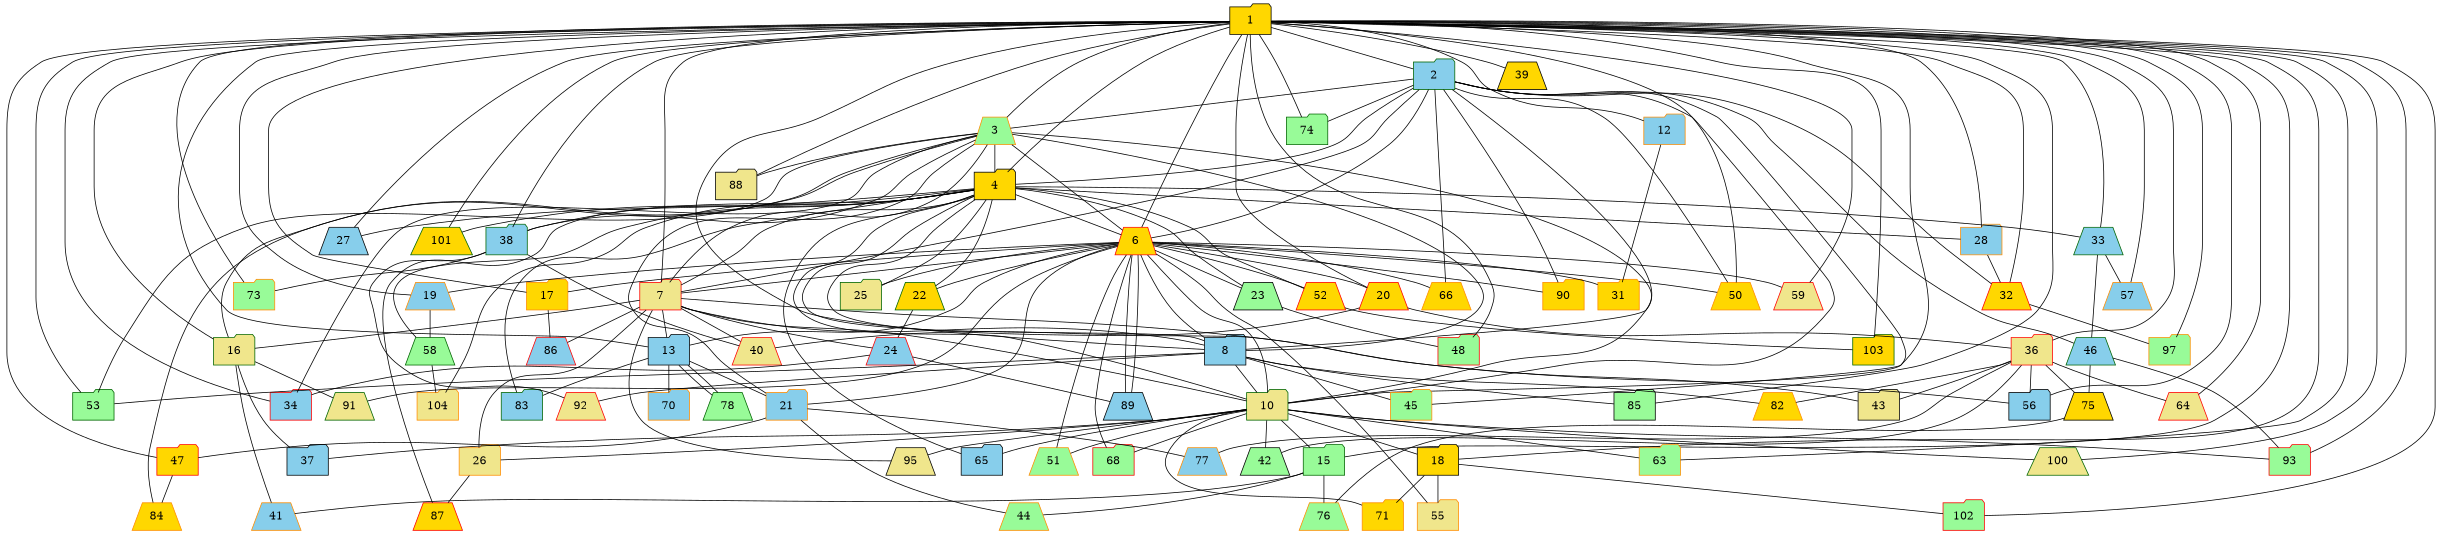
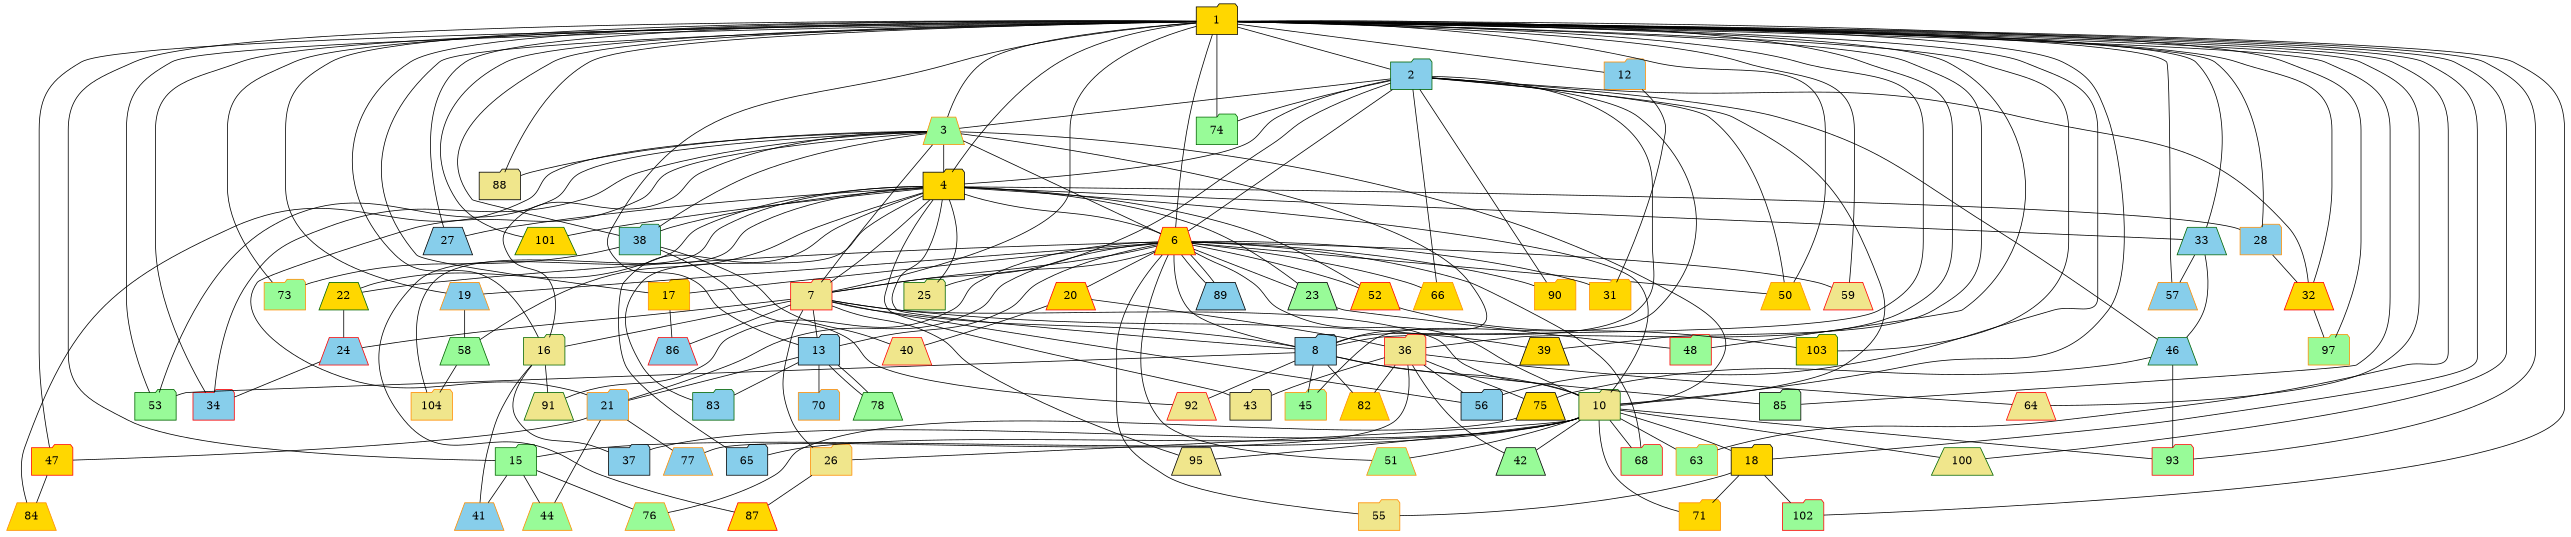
edge "1" -- "20": removed
edge "7" -- "40": now "7" -- "39"
edge "24" -- "89": removed
